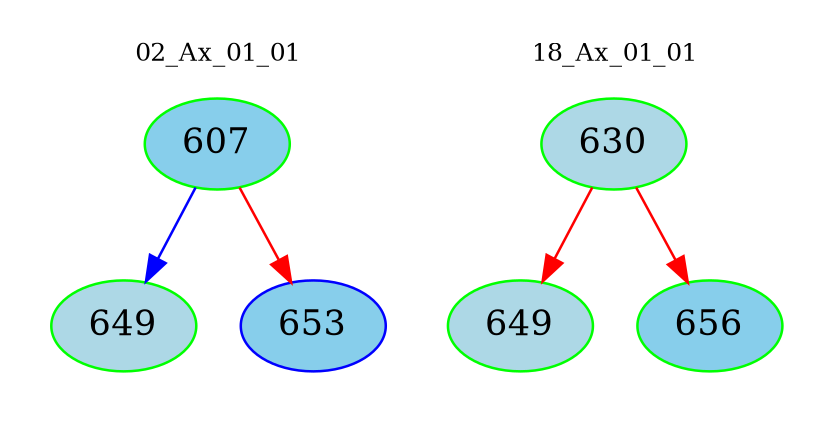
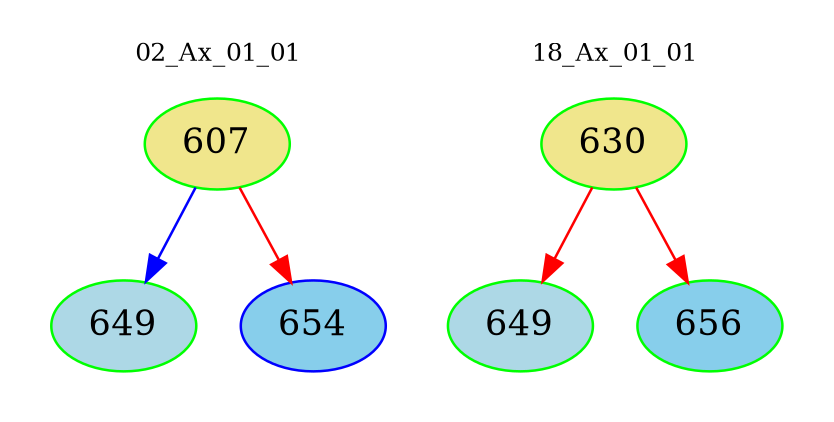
node "607": fillcolor skyblue -> khaki
node "630": fillcolor lightblue -> khaki
node "653": label "653" -> "654"
